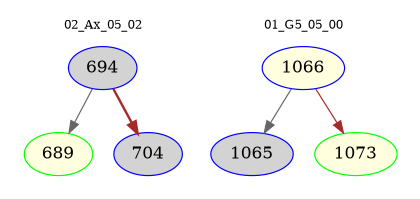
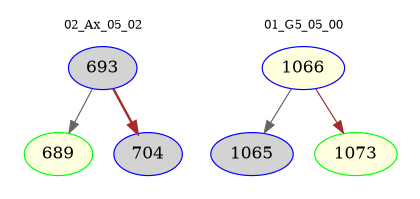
node "694": label "694" -> "693"
